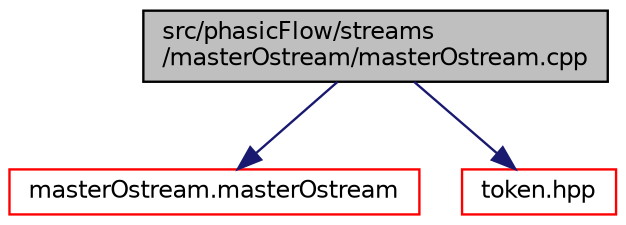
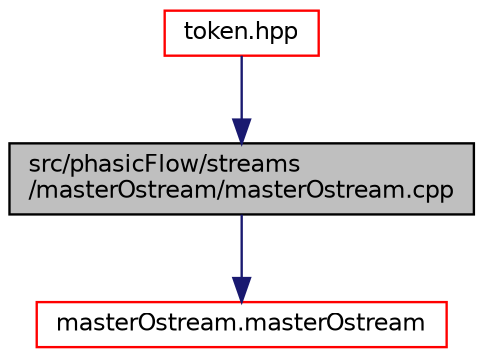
edge "src/phasicFlow/streams /masterOstream/masterOstream.cpp" -> "token.hpp": reversed
